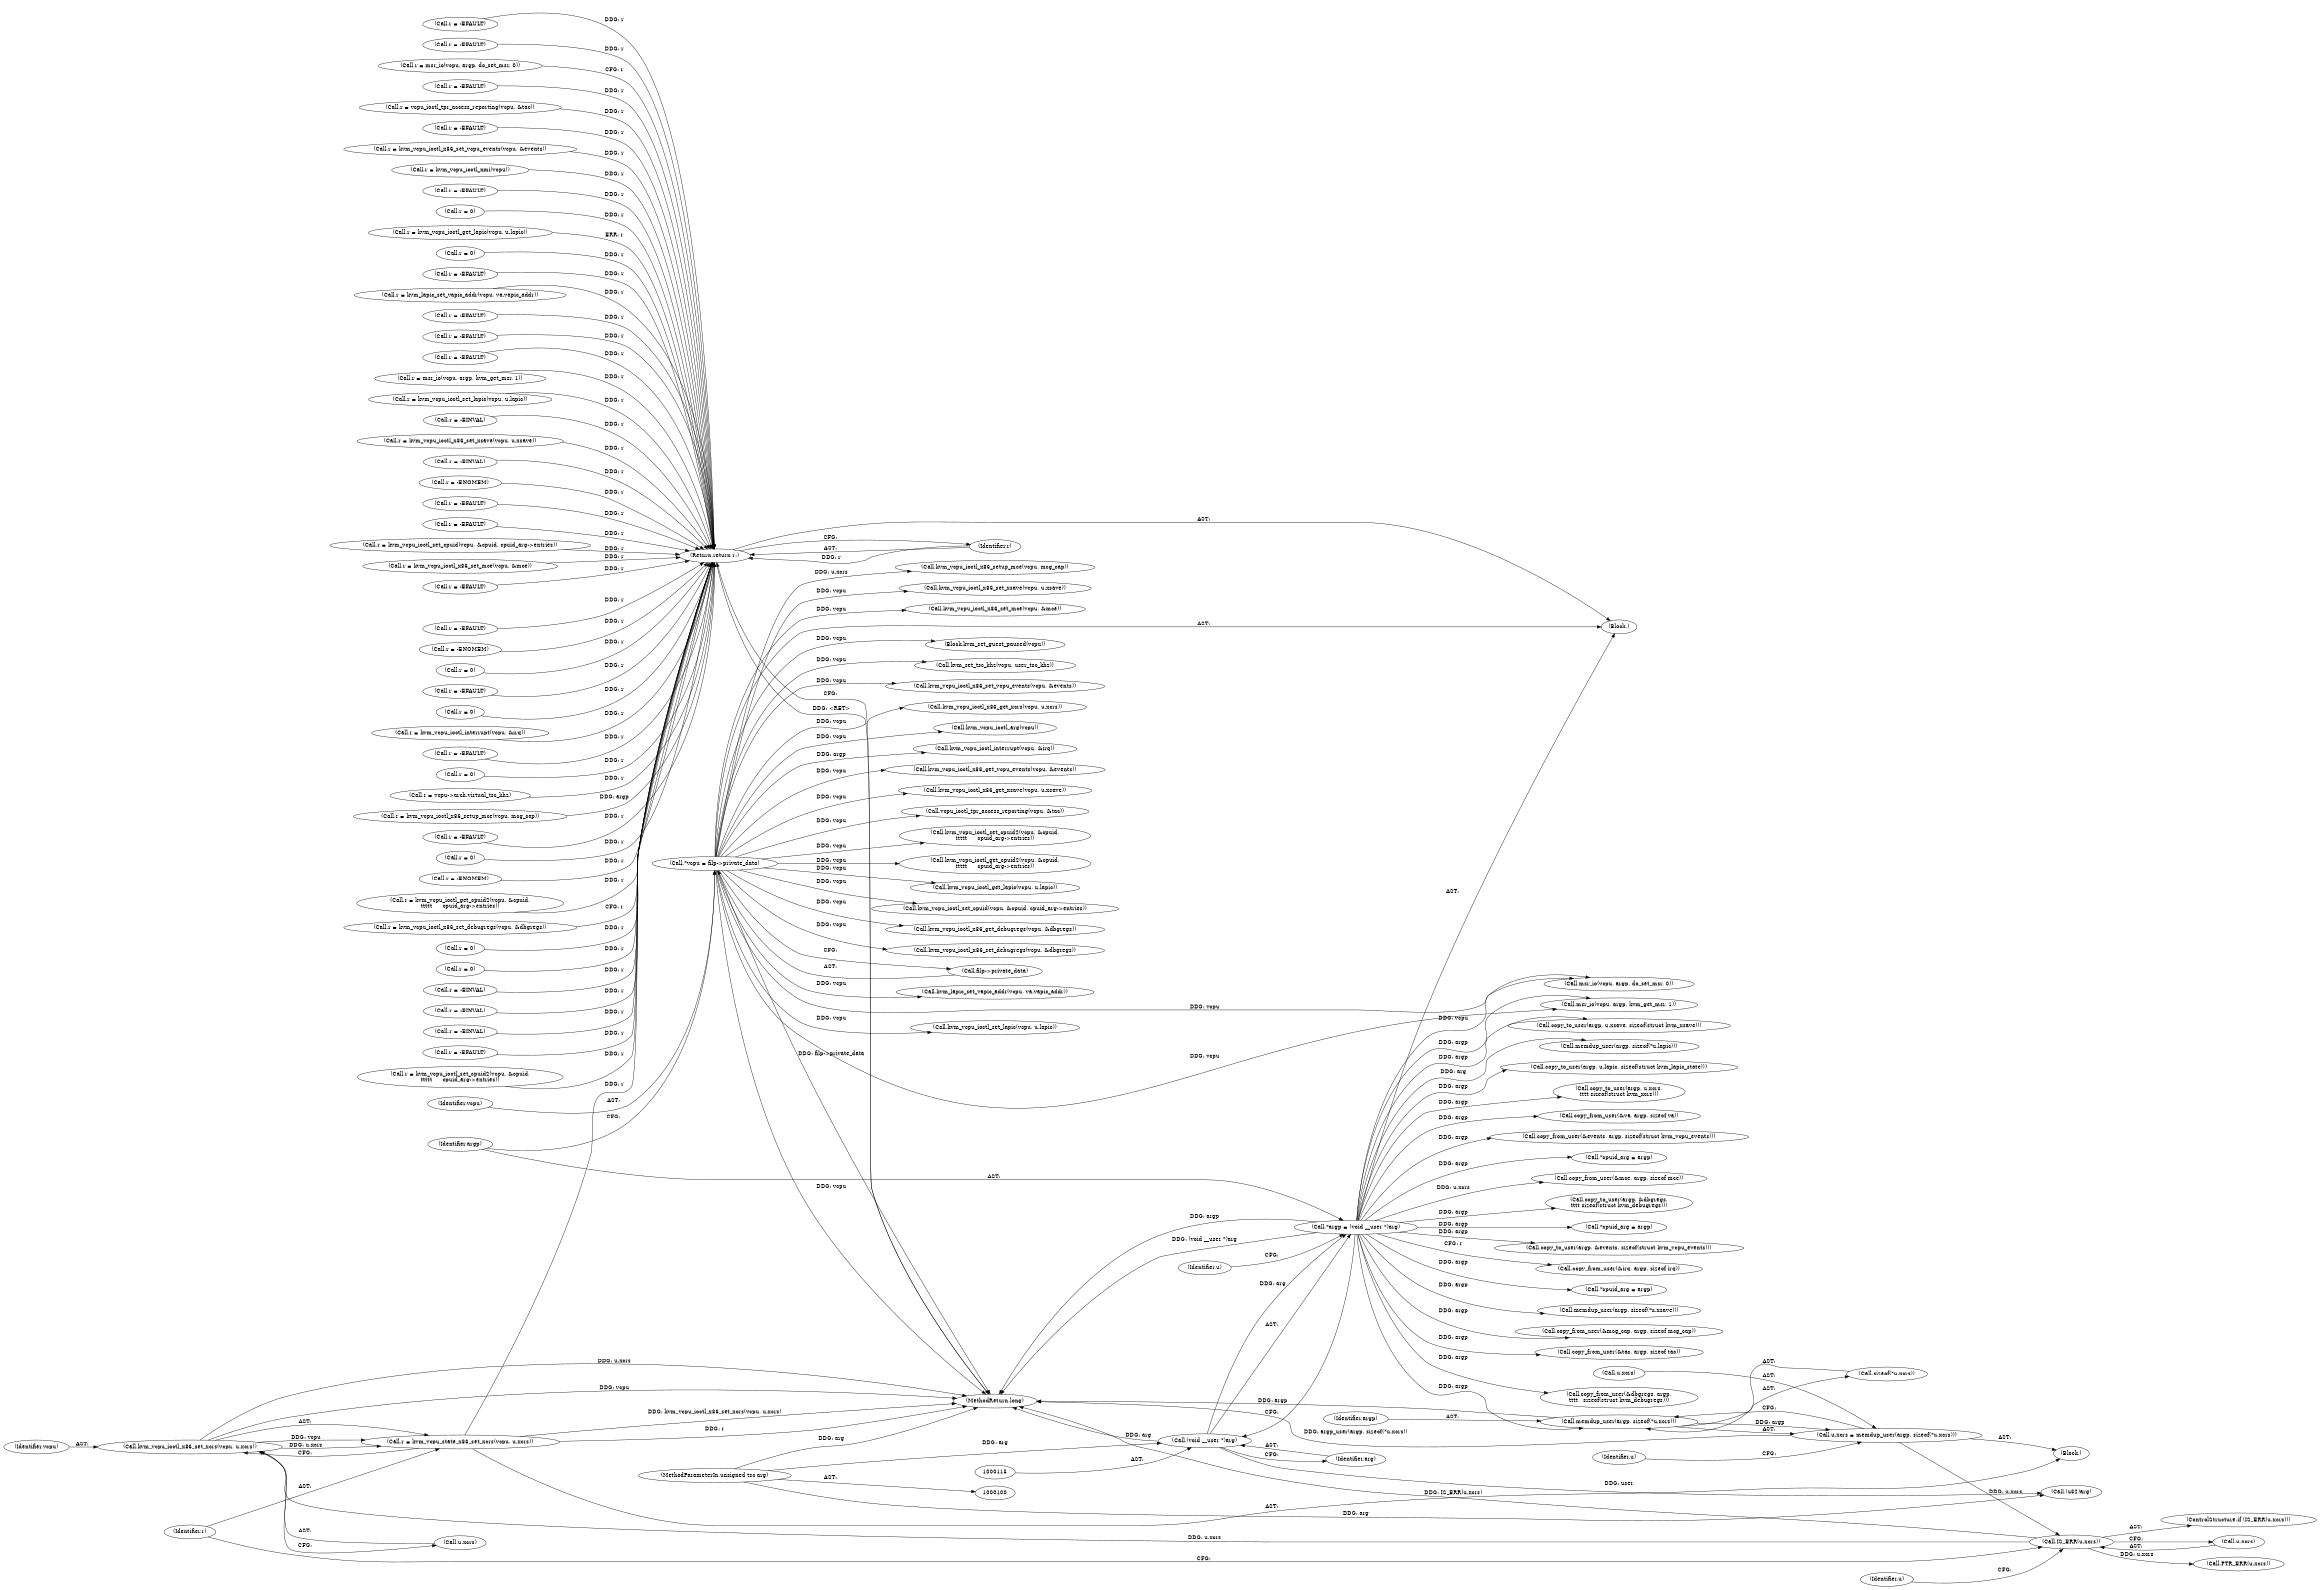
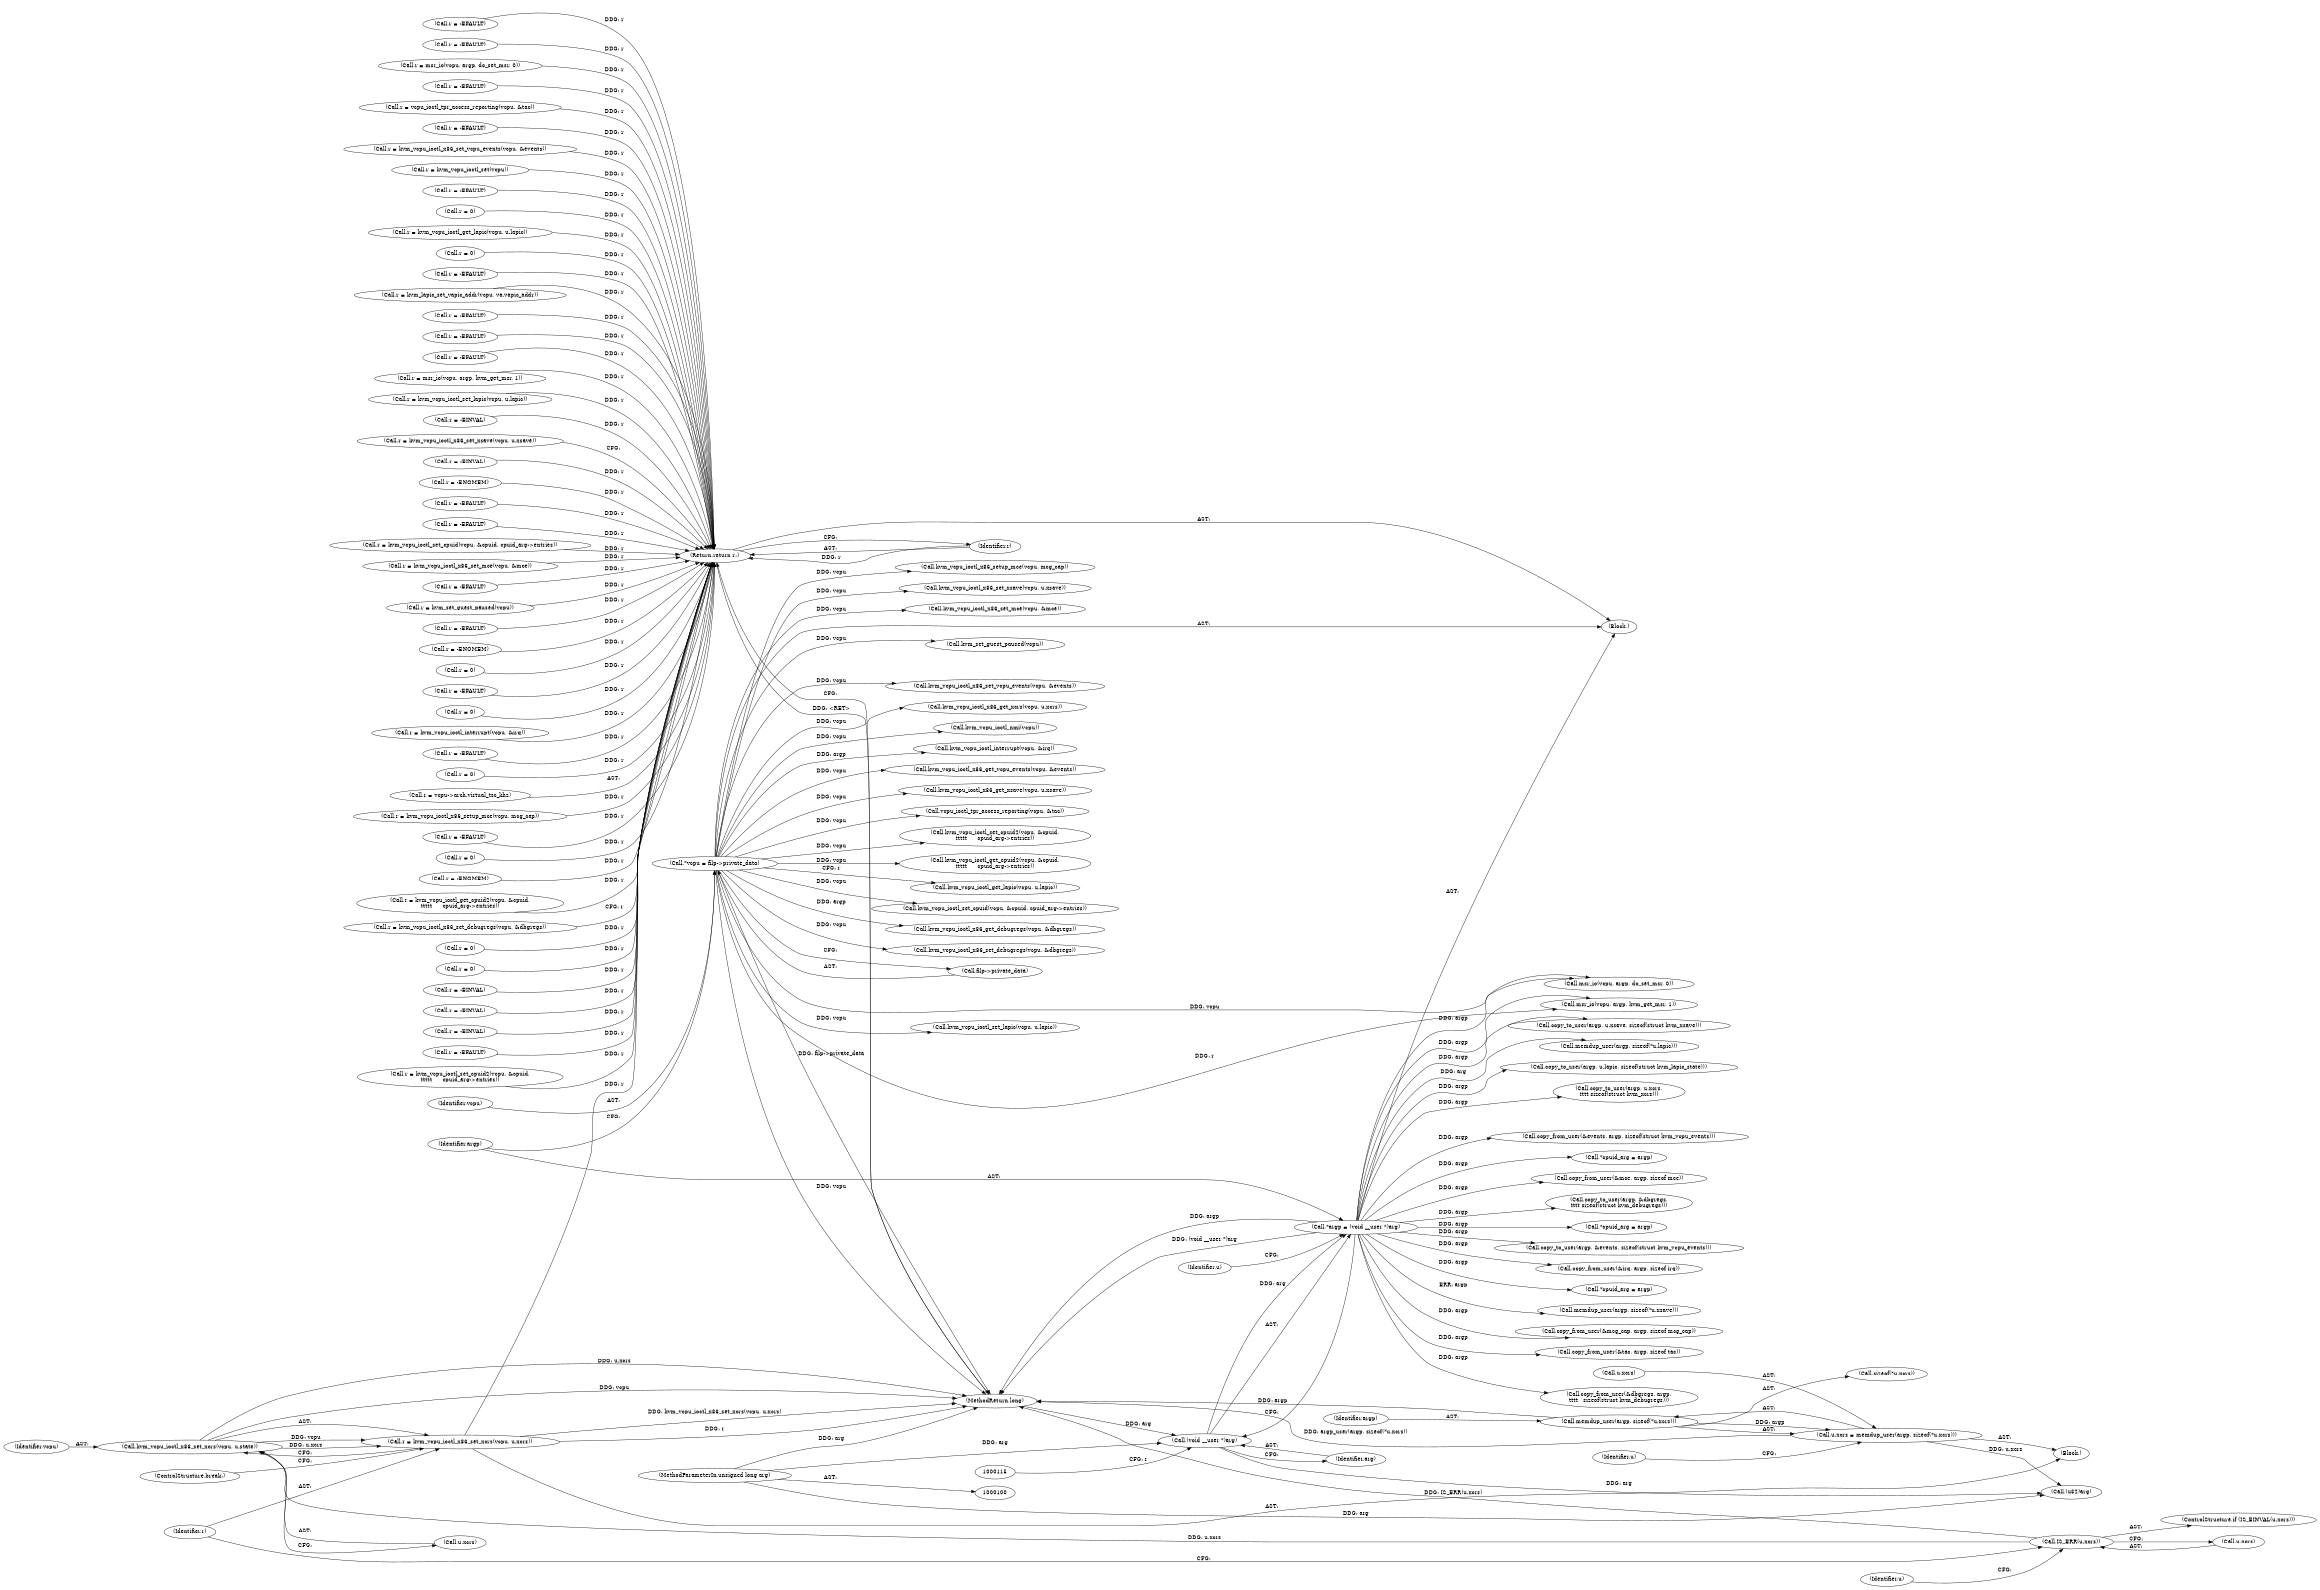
edge "(Call,r = msr_io(vcpu, argp, do_set_msr, 0))" -> "(Return,return r;)": label "CFG: r" -> "DDG: r"
node "(Call,r = kvm_vcpu_ioctl_nmi(vcpu))": label "(Call,r = kvm_vcpu_ioctl_nmi(vcpu))" -> "(Call,r = kvm_vcpu_ioctl_set(vcpu))"
edge "(Call,r = kvm_vcpu_ioctl_get_lapic(vcpu, u.lapic))" -> "(Return,return r;)": label "ERR: r" -> "DDG: r"
edge "(Call,r = kvm_vcpu_ioctl_x86_set_xsave(vcpu, u.xsave))" -> "(Return,return r;)": label "DDG: r" -> "CFG: "
edge "(Call,*vcpu = filp->private_data)" -> "(Call,kvm_vcpu_ioctl_x86_setup_mce(vcpu, mcg_cap))": label "DDG: u.xcrs" -> "DDG: vcpu"
node "(Call,r = kvm_set_guest_paused(vcpu))": added
node "(Block,kvm_set_guest_paused(vcpu))": label "(Block,kvm_set_guest_paused(vcpu))" -> "(Call,kvm_set_guest_paused(vcpu))"
node "(Call,kvm_set_tsc_khz(vcpu, user_tsc_khz))": removed
node "(Call,kvm_vcpu_ioctl_arg(vcpu))": label "(Call,kvm_vcpu_ioctl_arg(vcpu))" -> "(Call,kvm_vcpu_ioctl_nmi(vcpu))"
edge "(Call,r = vcpu->arch.virtual_tsc_khz)" -> "(Return,return r;)": label "DDG: r" -> "AST: "
edge "(Call,r = kvm_vcpu_ioctl_x86_setup_mce(vcpu, mcg_cap))" -> "(Return,return r;)": label "DDG: argp" -> "DDG: r"
edge "(Call,*vcpu = filp->private_data)" -> "(Call,kvm_vcpu_ioctl_get_lapic(vcpu, u.lapic))": label "DDG: vcpu" -> "CFG: r"
edge "(Call,*vcpu = filp->private_data)" -> "(Call,kvm_vcpu_ioctl_x86_get_debugregs(vcpu, &dbgregs))": label "DDG: vcpu" -> "DDG: argp"
node "(Call,kvm_lapic_set_vapic_addr(vcpu, va.vapic_addr))": removed
edge "(Call,*argp = (void __user *)arg)" -> "(Call,msr_io(vcpu, argp, do_set_msr, 0))": label "DDG: vcpu" -> "DDG: argp"
edge "(Call,*vcpu = filp->private_data)" -> "(Call,msr_io(vcpu, argp, kvm_get_msr, 1))": label "DDG: vcpu" -> "DDG: r"
node "(Call,copy_from_user(&va, argp, sizeof va))": removed
edge "(Call,*argp = (void __user *)arg)" -> "(Call,copy_from_user(&mce, argp, sizeof mce))": label "DDG: u.xcrs" -> "DDG: argp"
edge "(Call,*argp = (void __user *)arg)" -> "(Call,copy_from_user(&irq, argp, sizeof irq))": label "CFG: r" -> "DDG: argp"
edge "(Call,*argp = (void __user *)arg)" -> "(Call,memdup_user(argp, sizeof(*u.xsave)))": label "DDG: argp" -> "ERR: argp"
edge "(Call,*argp = (void __user *)arg)" -> "(Call,memdup_user(argp, sizeof(*u.xcrs)))": removed, label "DDG: argp"
edge "(Call,sizeof(*u.xcrs))" -> "(Call,memdup_user(argp, sizeof(*u.xcrs)))": removed, label "AST:"
edge "(Call,u.xcrs = memdup_user(argp, sizeof(*u.xcrs)))" -> "(Call,memdup_user(argp, sizeof(*u.xcrs)))": label "CFG: " -> "AST: "
edge "(Call,(void __user *)arg)" -> "(MethodReturn,long)": reversed
node "(Call,r = kvm_vcpu_state_x86_set_xcrs(vcpu, u.xcrs))": label "(Call,r = kvm_vcpu_state_x86_set_xcrs(vcpu, u.xcrs))" -> "(Call,r = kvm_vcpu_ioctl_x86_set_xcrs(vcpu, u.xcrs))"
node "(Call,kvm_vcpu_ioctl_x86_set_xcrs(vcpu, u.xcrs))": label "(Call,kvm_vcpu_ioctl_x86_set_xcrs(vcpu, u.xcrs))" -> "(Call,kvm_vcpu_ioctl_x86_set_xcrs(vcpu, u.state))"
edge "1000115" -> "(Call,(void __user *)arg)": label "AST: " -> "CFG: r"
node "(ControlStructure,break;)": added
node "(MethodParameterIn,unsigned tsc arg)": label "(MethodParameterIn,unsigned tsc arg)" -> "(MethodParameterIn,unsigned long arg)"
edge "(Call,(void __user *)arg)" -> "(Call,(u32)arg)": label "DDG: user" -> "DDG: arg"
edge "(Call,u.xcrs = memdup_user(argp, sizeof(*u.xcrs)))" -> "(Call,IS_ERR(u.xcrs))": now "(Call,u.xcrs = memdup_user(argp, sizeof(*u.xcrs)))" -> "(Call,(u32)arg)"
node "(ControlStructure,if (IS_ERR(u.xcrs)))": label "(ControlStructure,if (IS_ERR(u.xcrs)))" -> "(ControlStructure,if (IS_EINVAL(u.xcrs)))"
node "(Call,PTR_ERR(u.xcrs))": removed
